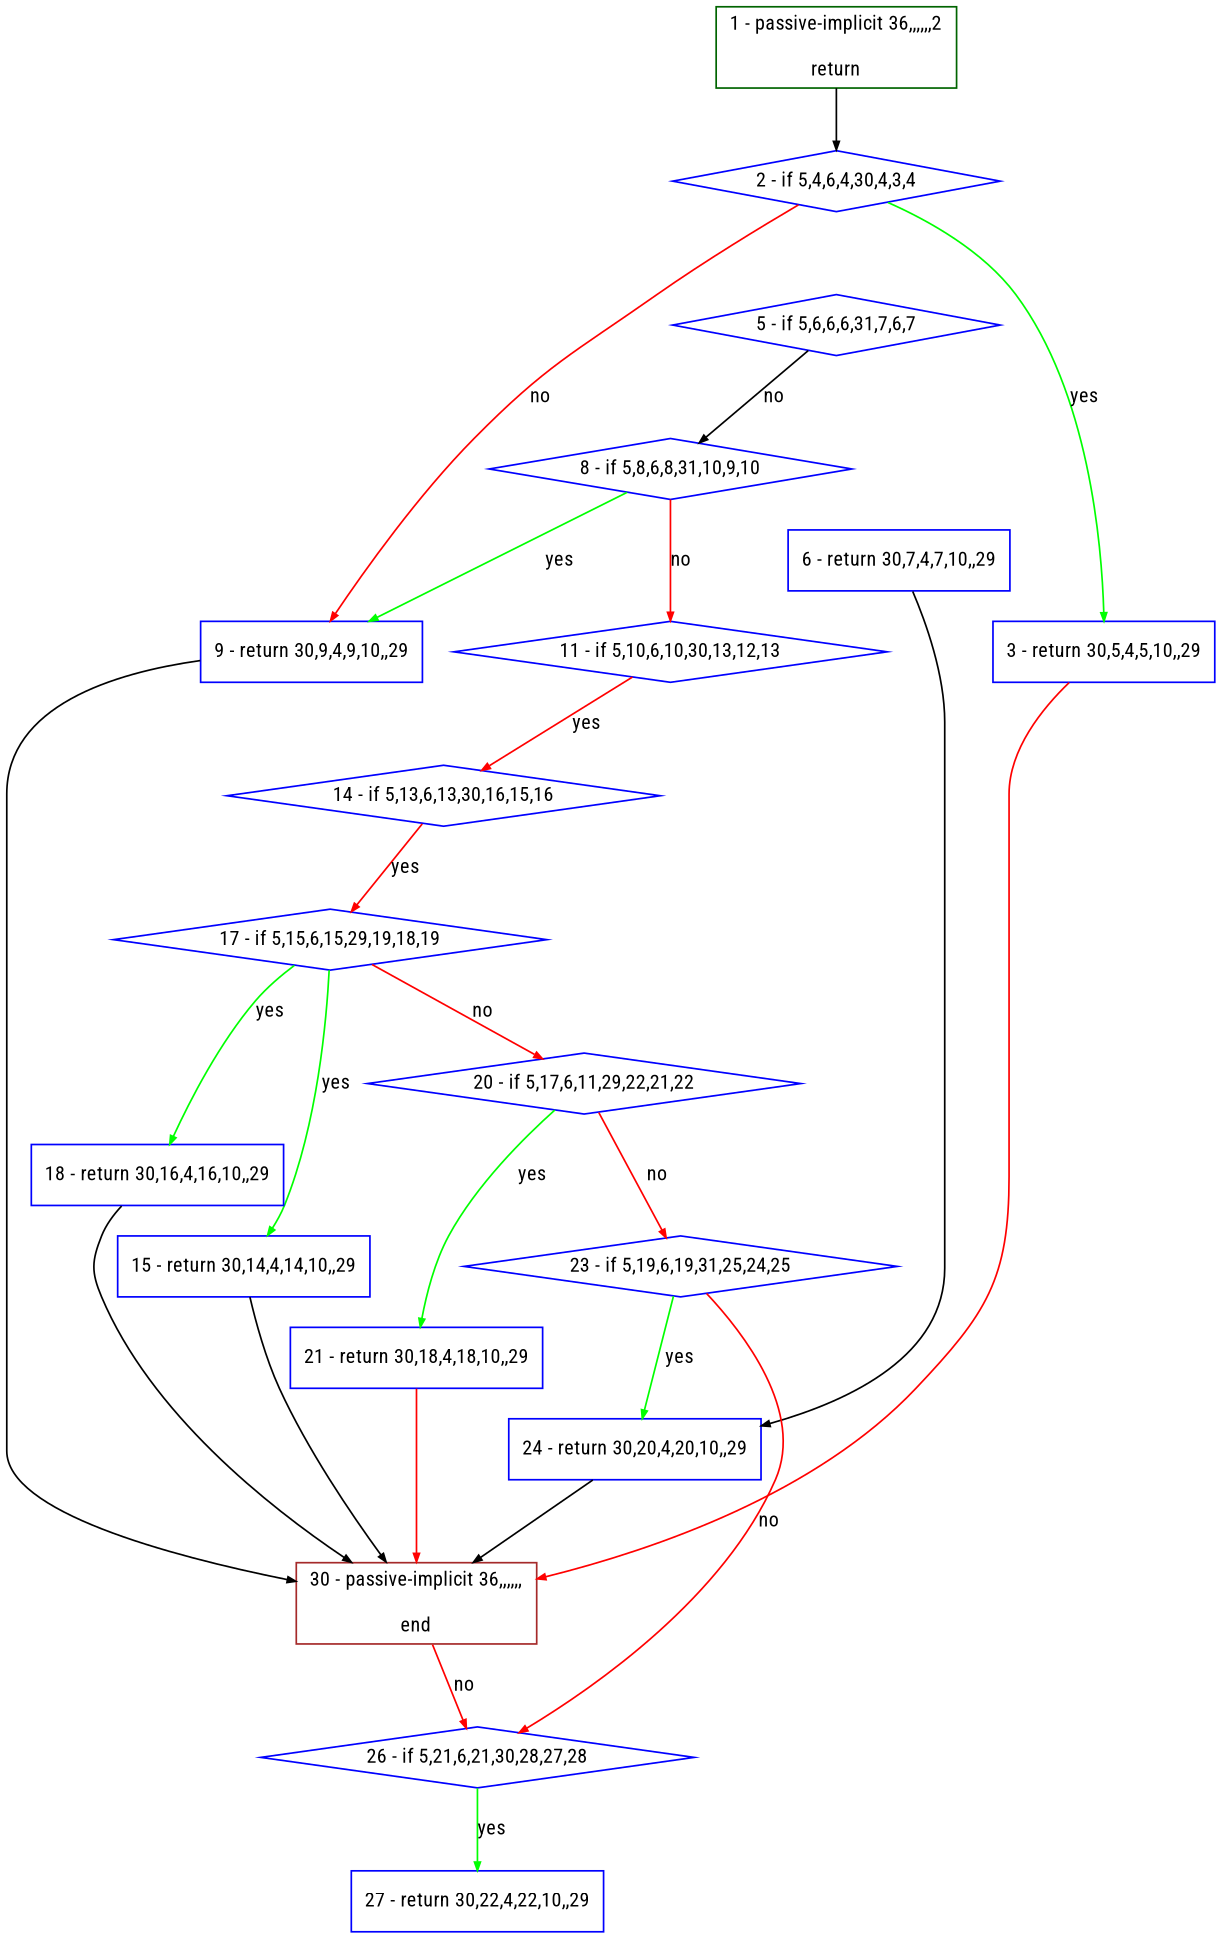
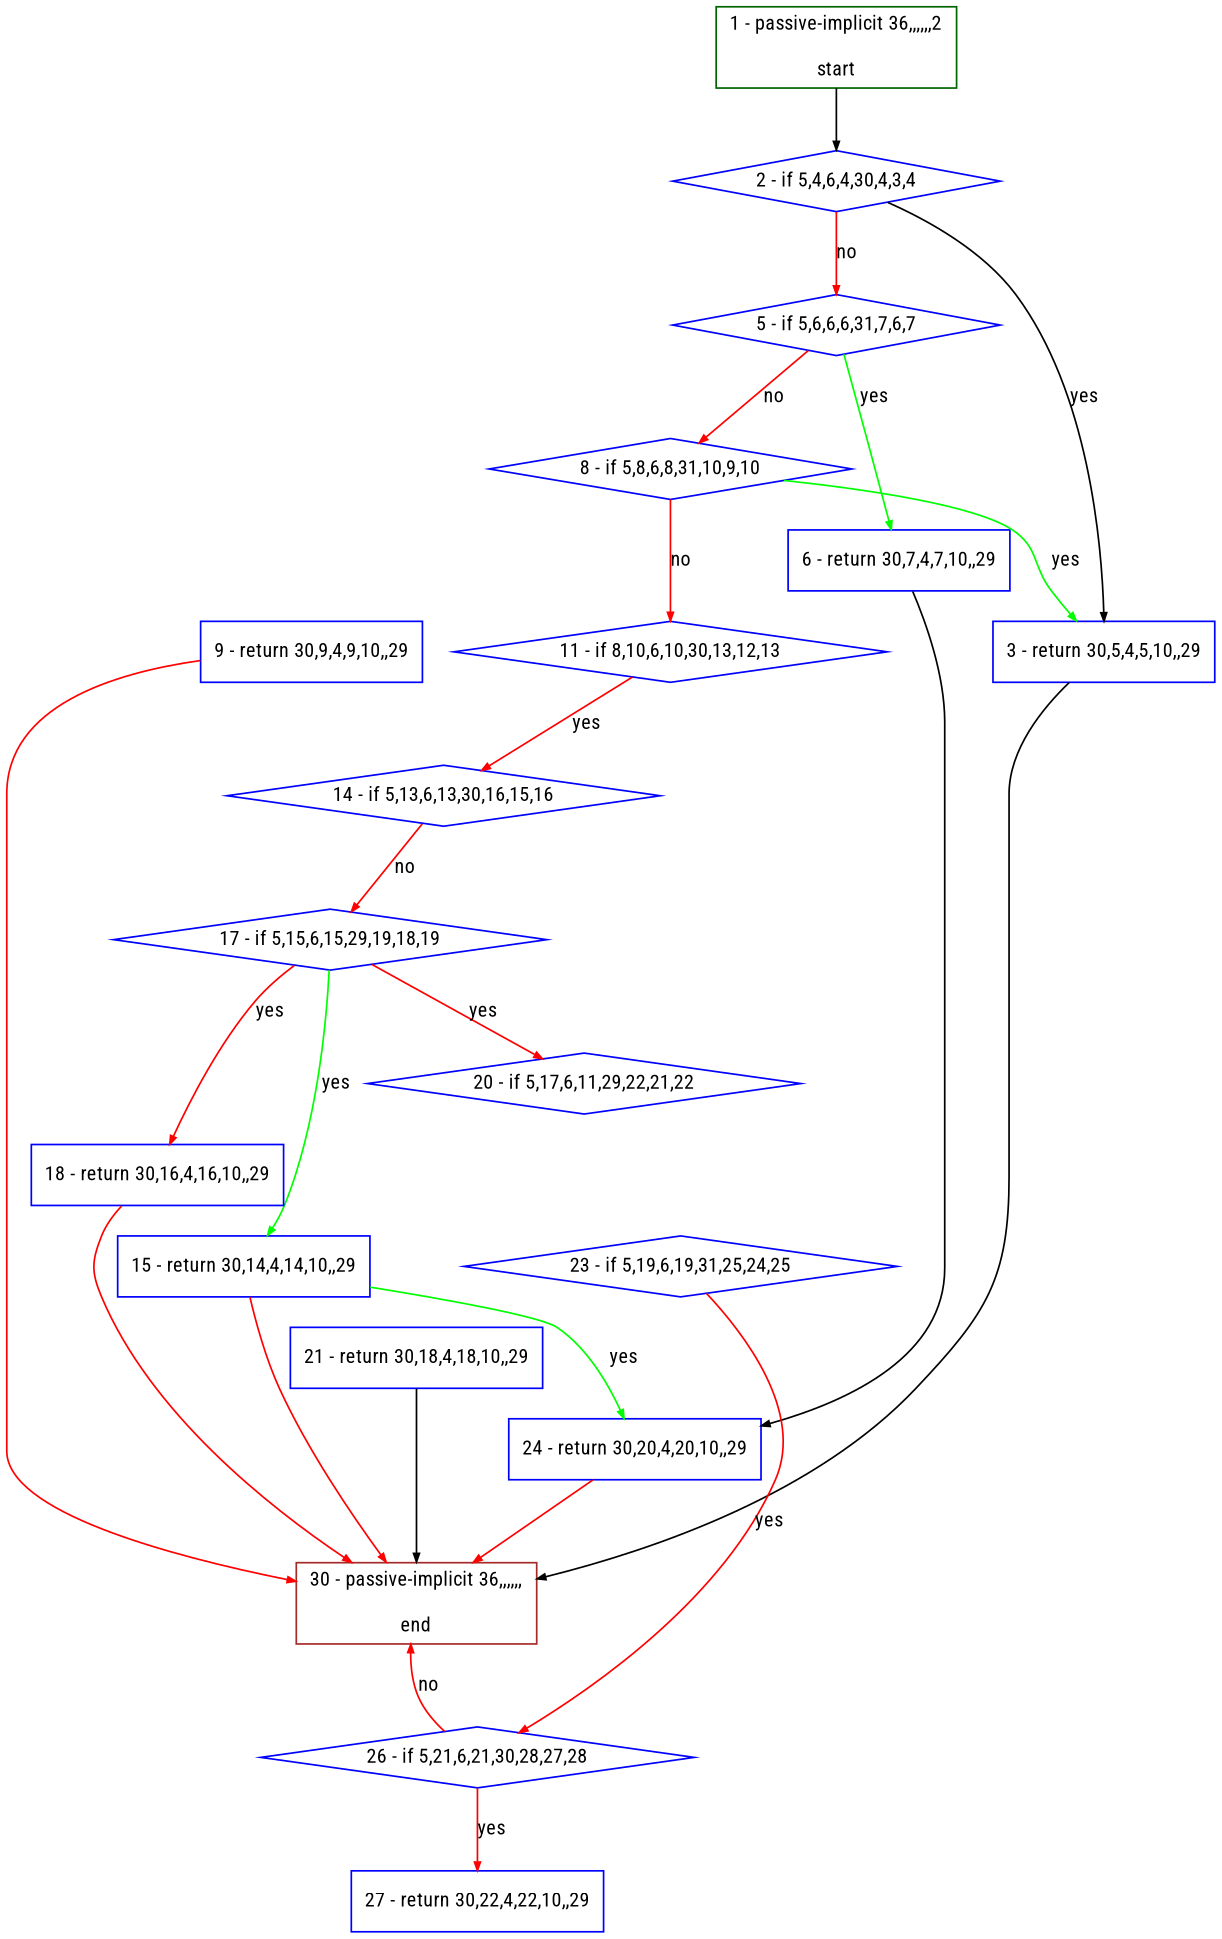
node "1 - passive-implicit 36,,,,,,2 return": label "1 - passive-implicit 36,,,,,,2 return" -> "1 - passive-implicit 36,,,,,,2 start"
edge "2 - if 5,4,6,4,30,4,3,4" -> "3 - return 30,5,4,5,10,,29": color #00ff00 -> #000000
edge "2 - if 5,4,6,4,30,4,3,4" -> "9 - return 30,9,4,9,10,,29": now "2 - if 5,4,6,4,30,4,3,4" -> "5 - if 5,6,6,6,31,7,6,7"
edge "5 - if 5,6,6,6,31,7,6,7" -> "8 - if 5,8,6,8,31,10,9,10": color #000000 -> #ff0000
edge "5 - if 5,6,6,6,31,7,6,7" -> "6 - return 30,7,4,7,10,,29": added, label "yes"
edge "8 - if 5,8,6,8,31,10,9,10" -> "9 - return 30,9,4,9,10,,29": now "8 - if 5,8,6,8,31,10,9,10" -> "3 - return 30,5,4,5,10,,29"
node "11 - if 5,10,6,10,30,13,12,13": label "11 - if 5,10,6,10,30,13,12,13" -> "11 - if 8,10,6,10,30,13,12,13"
edge "14 - if 5,13,6,13,30,16,15,16" -> "17 - if 5,15,6,15,29,19,18,19": label "yes" -> "no"
edge "17 - if 5,15,6,15,29,19,18,19" -> "20 - if 5,17,6,11,29,22,21,22": label "no" -> "yes"
edge "17 - if 5,15,6,15,29,19,18,19" -> "18 - return 30,16,4,16,10,,29": color #00ff00 -> #ff0000
edge "9 - return 30,9,4,9,10,,29" -> "30 - passive-implicit 36,,,,,, end": color #000000 -> #ff0000
edge "20 - if 5,17,6,11,29,22,21,22" -> "23 - if 5,19,6,19,31,25,24,25": removed, label "no"
edge "20 - if 5,17,6,11,29,22,21,22" -> "21 - return 30,18,4,18,10,,29": removed, label "yes"
edge "3 - return 30,5,4,5,10,,29" -> "30 - passive-implicit 36,,,,,, end": color #ff0000 -> #000000
edge "23 - if 5,19,6,19,31,25,24,25" -> "24 - return 30,20,4,20,10,,29": now "15 - return 30,14,4,14,10,,29" -> "24 - return 30,20,4,20,10,,29"
edge "18 - return 30,16,4,16,10,,29" -> "30 - passive-implicit 36,,,,,, end": color #000000 -> #ff0000
edge "15 - return 30,14,4,14,10,,29" -> "30 - passive-implicit 36,,,,,, end": color #000000 -> #ff0000
edge "21 - return 30,18,4,18,10,,29" -> "30 - passive-implicit 36,,,,,, end": color #ff0000 -> #000000
edge "24 - return 30,20,4,20,10,,29" -> "30 - passive-implicit 36,,,,,, end": color #000000 -> #ff0000
edge "23 - if 5,19,6,19,31,25,24,25" -> "26 - if 5,21,6,21,30,28,27,28": label "no" -> "yes"
edge "30 - passive-implicit 36,,,,,, end" -> "26 - if 5,21,6,21,30,28,27,28": reversed
edge "26 - if 5,21,6,21,30,28,27,28" -> "27 - return 30,22,4,22,10,,29": color #00ff00 -> #ff0000
